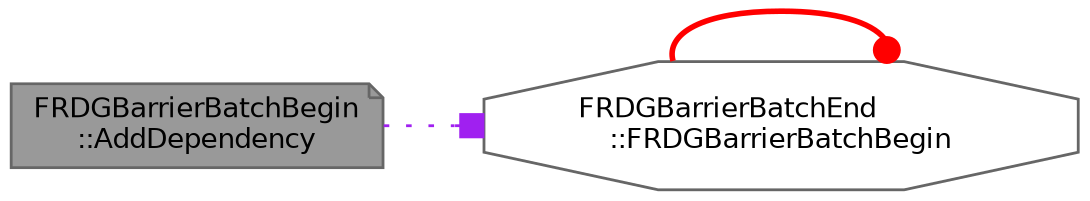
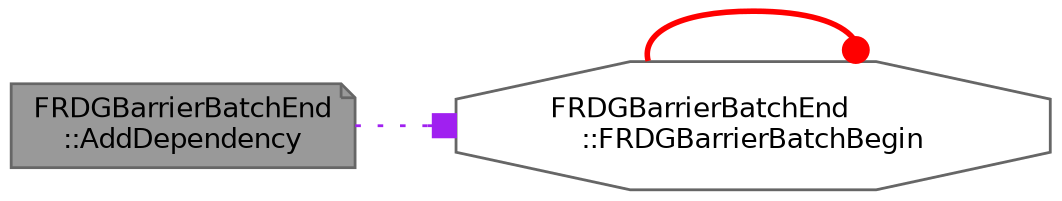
node "FRDGBarrierBatchBegin ::AddDependency": label "FRDGBarrierBatchBegin ::AddDependency" -> "FRDGBarrierBatchEnd ::AddDependency"
